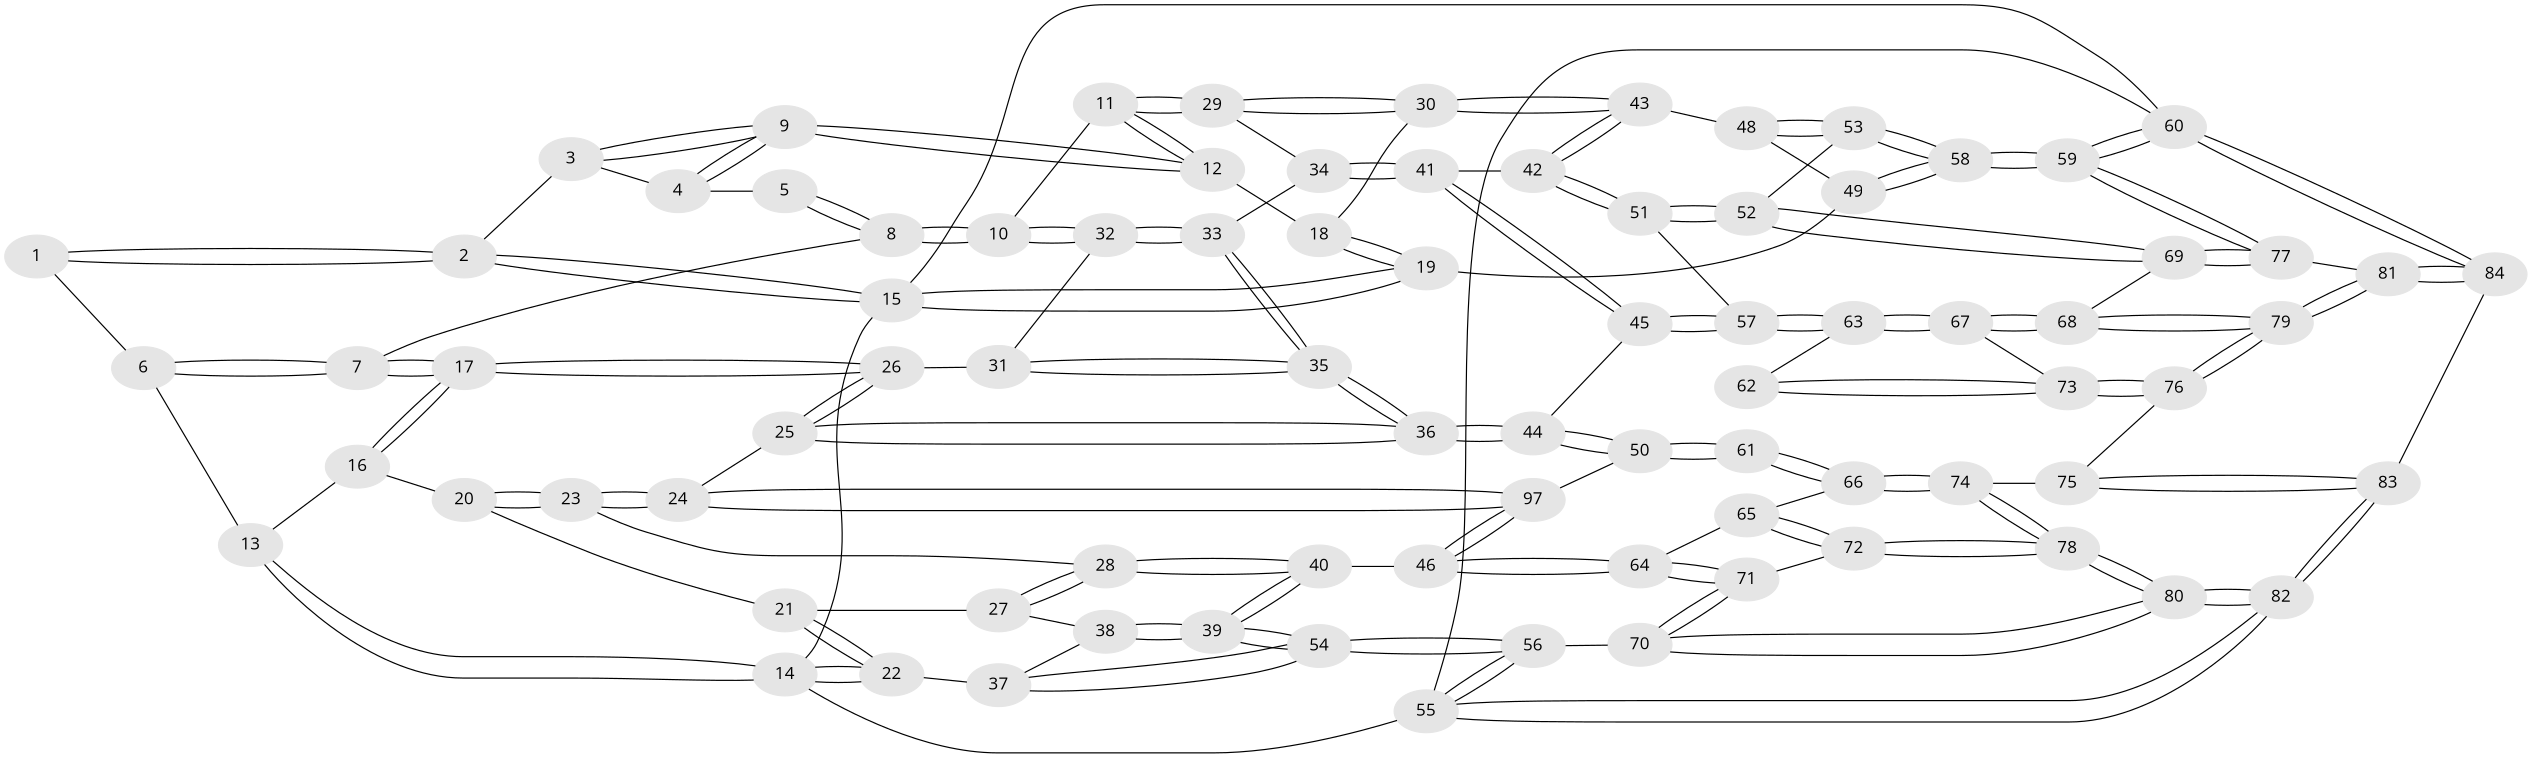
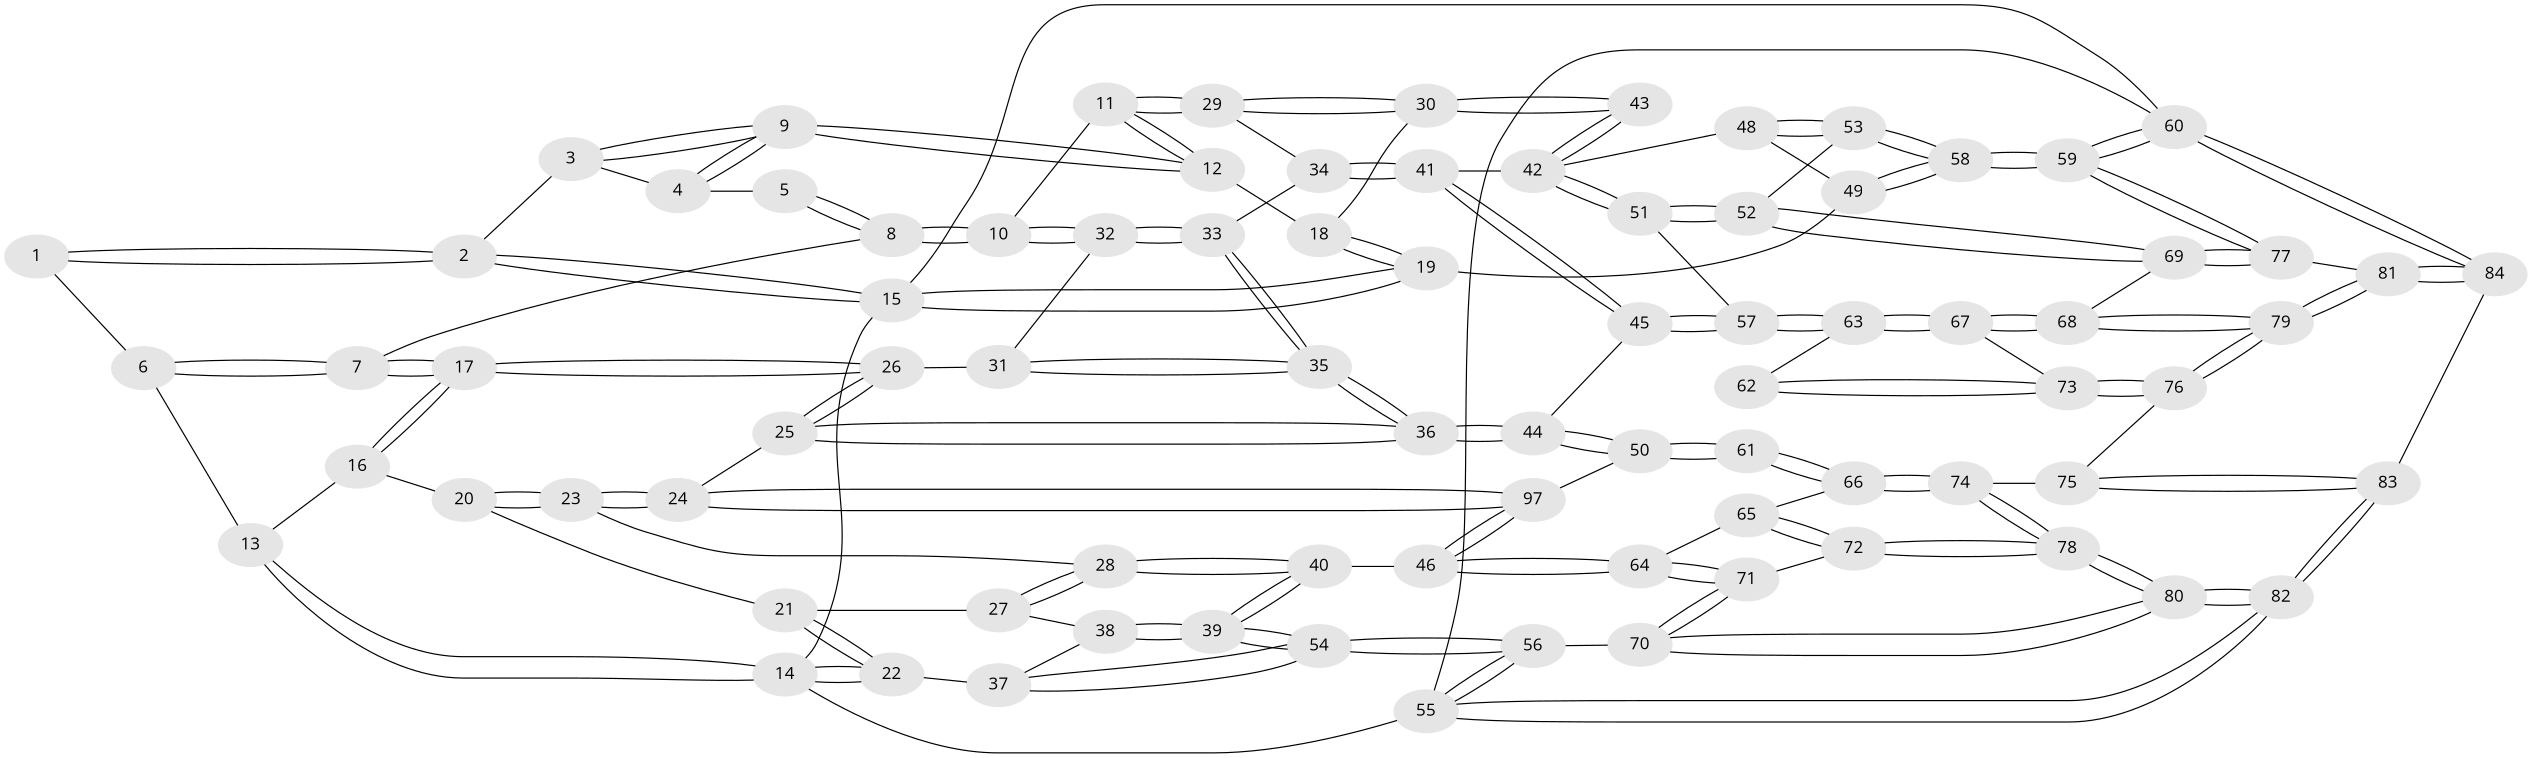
edge "43" -- "48": now "42" -- "48"
